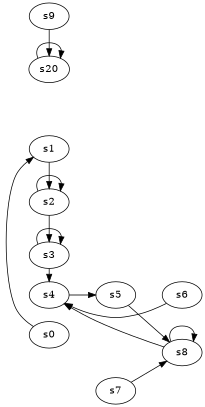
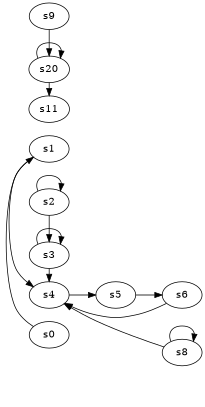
node "s11": added
edge "s1" -> "s2": now "s1" -> "s4"
edge "s5" -> "s8": now "s5" -> "s6"
node "s7": removed
